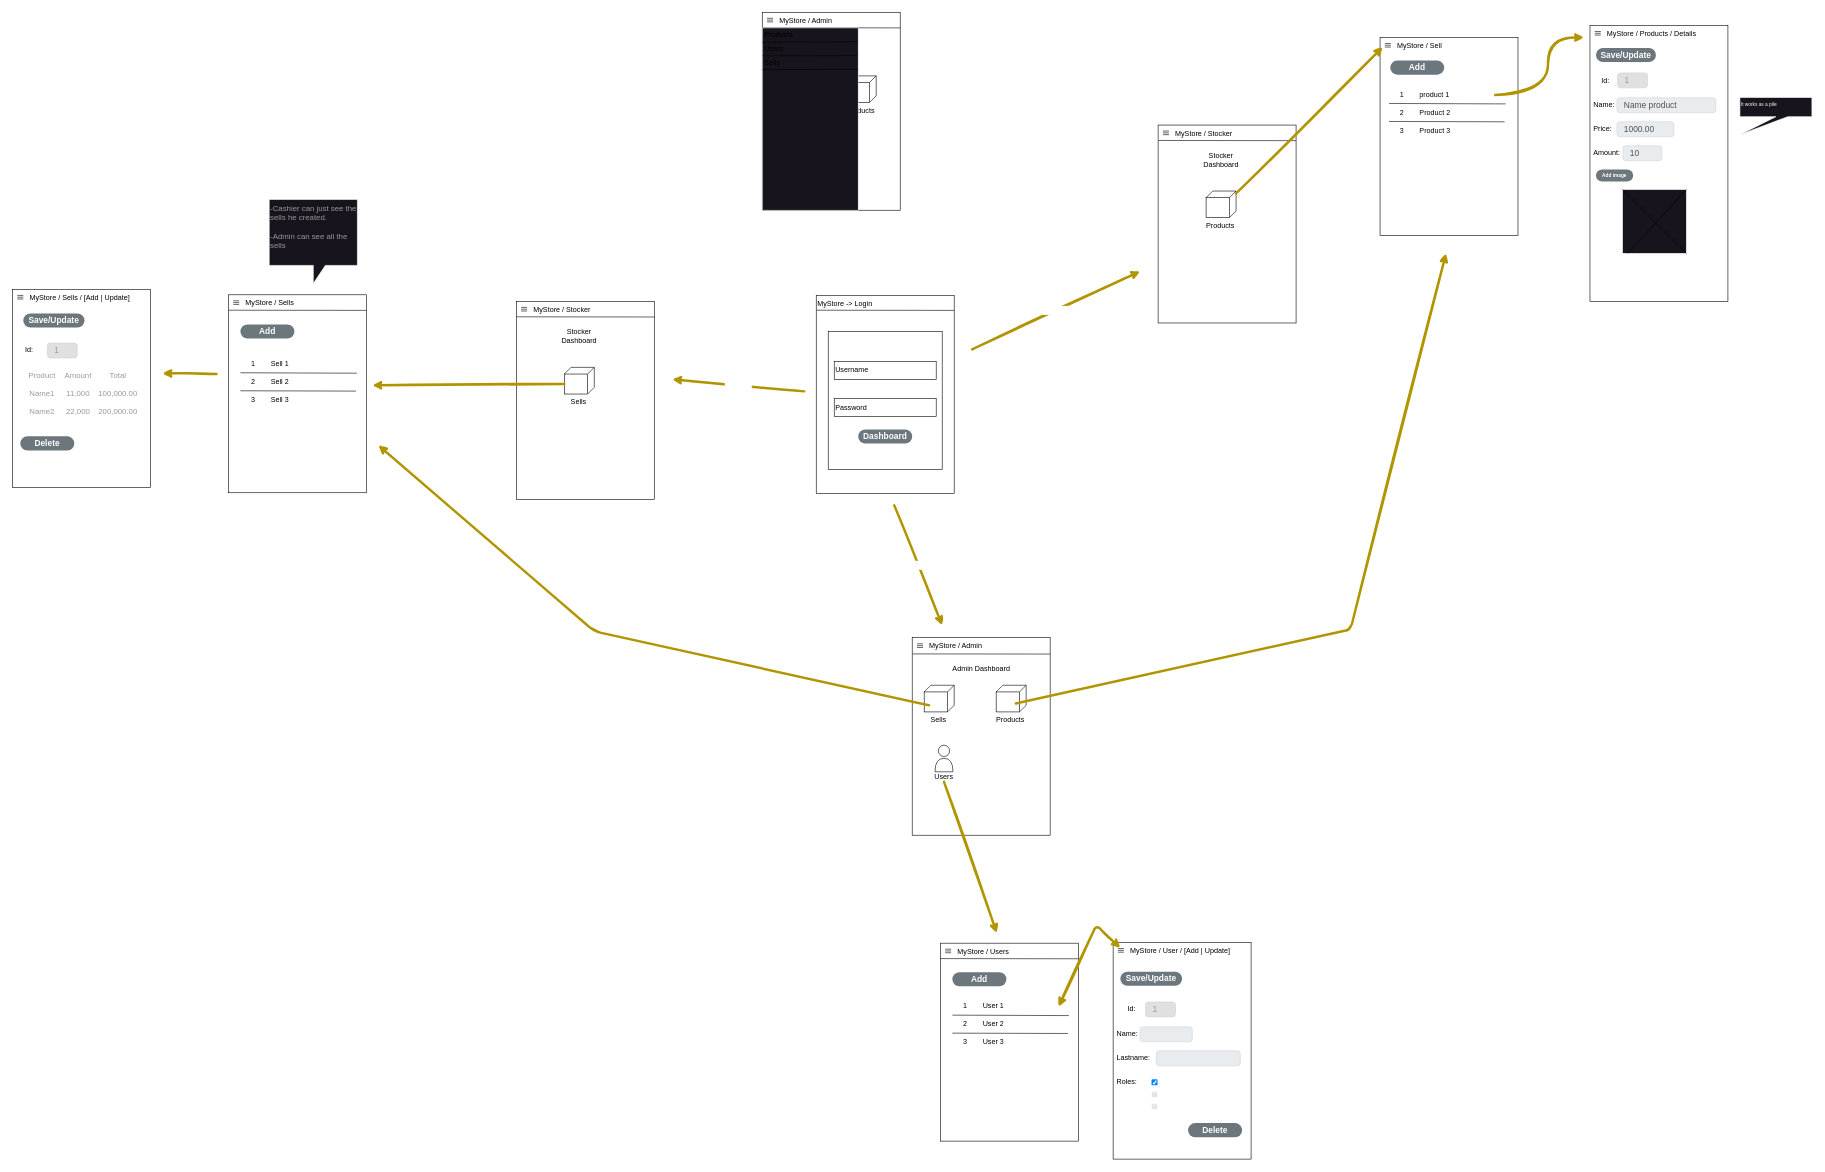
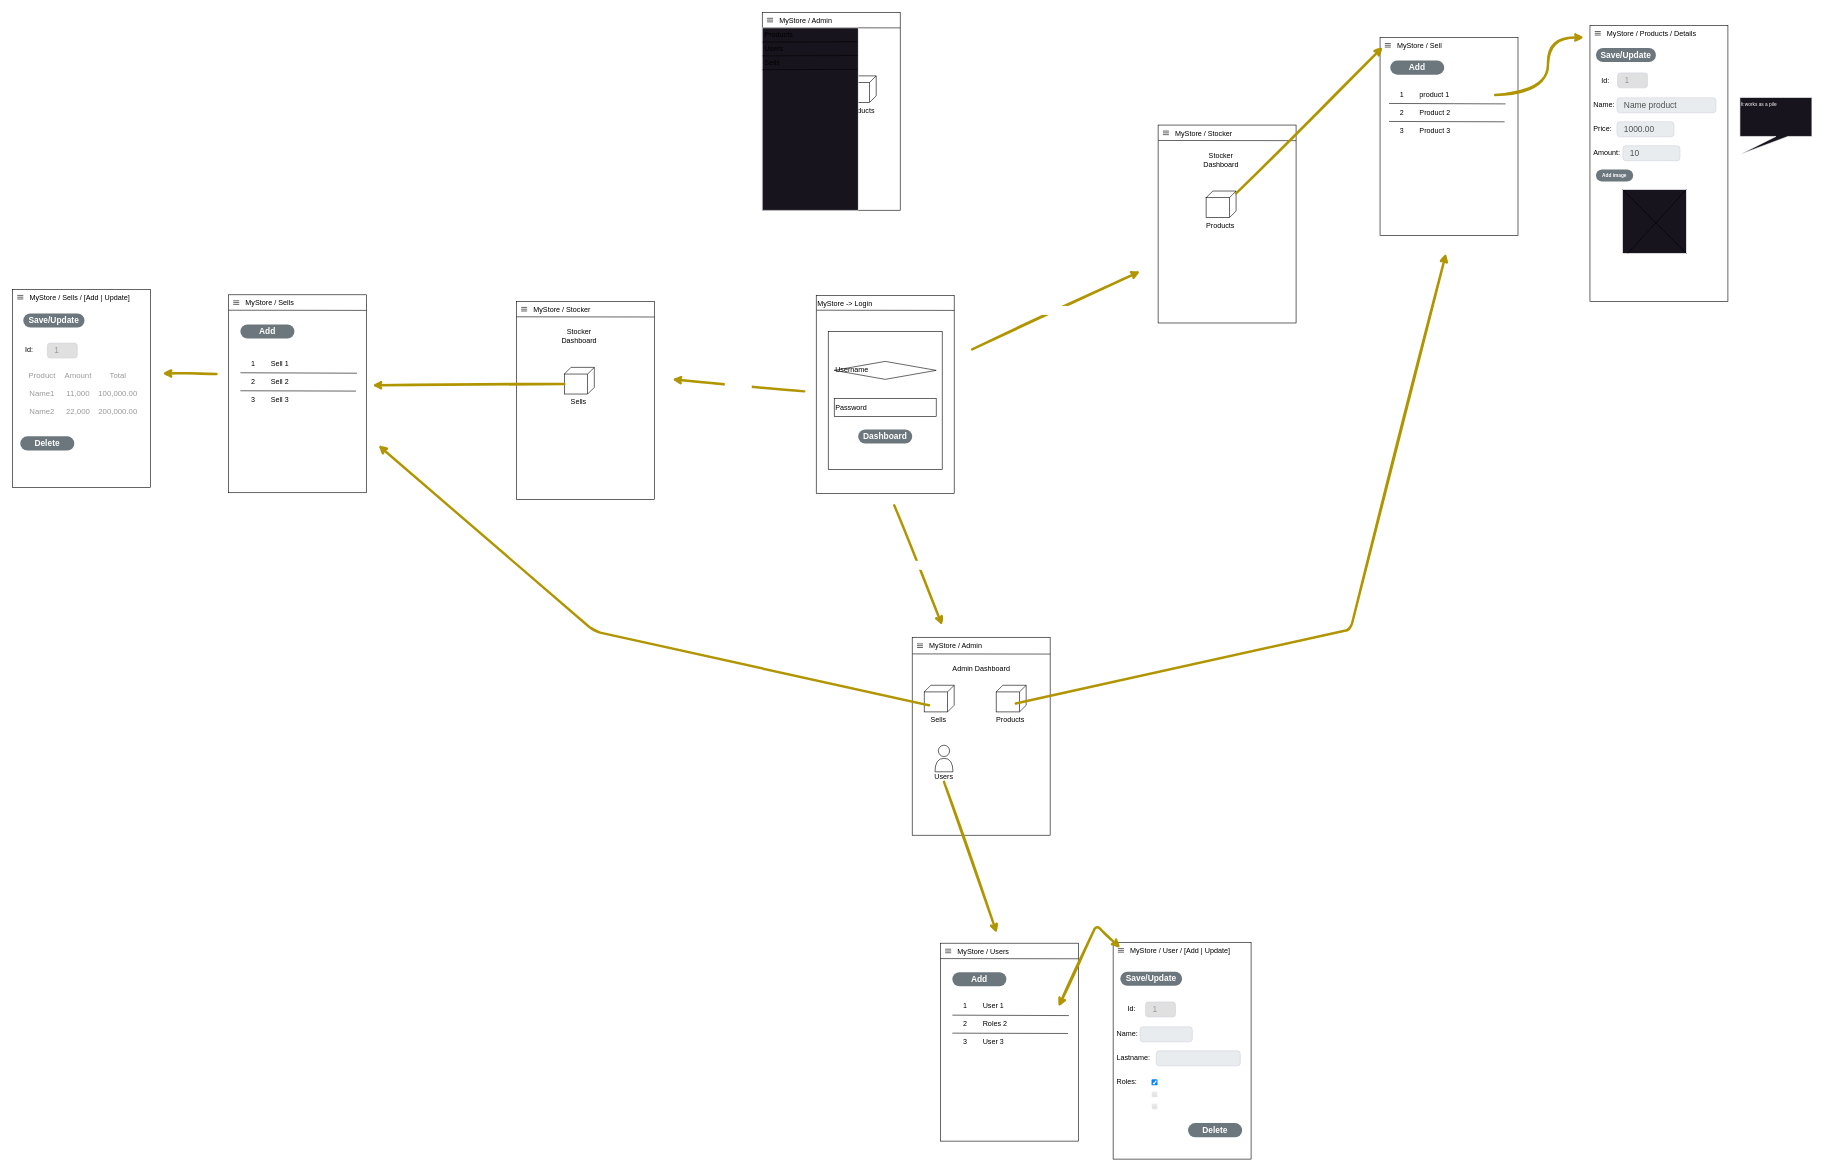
node "It works as a pile": size 72x37 -> 72x57
node "10": size 39x15 -> 57x15
node "-Cashier can just see the sells he created. -Admin can see all the sells": removed
node "Username": shape rectangle -> diamond
node "User 2": label "User 2" -> "Roles 2"
